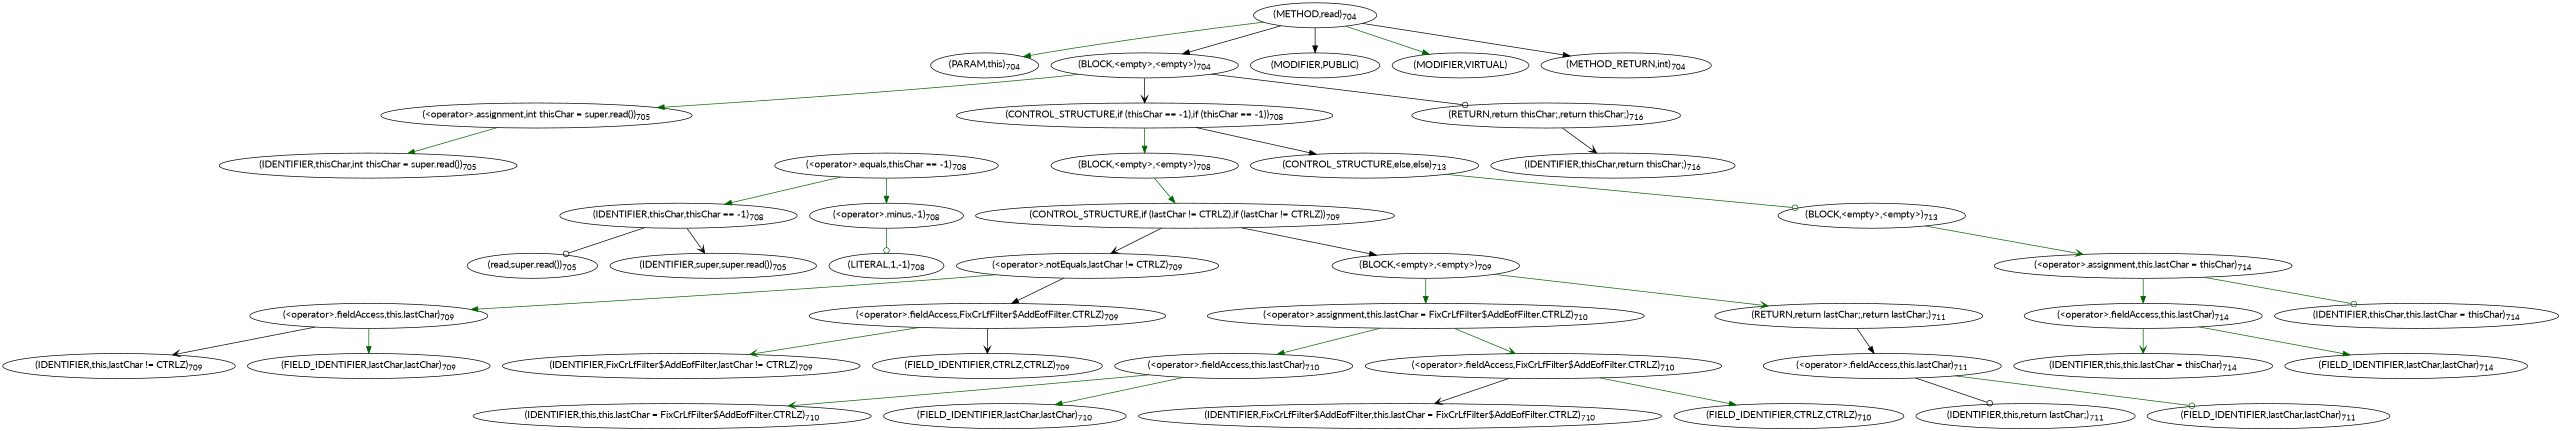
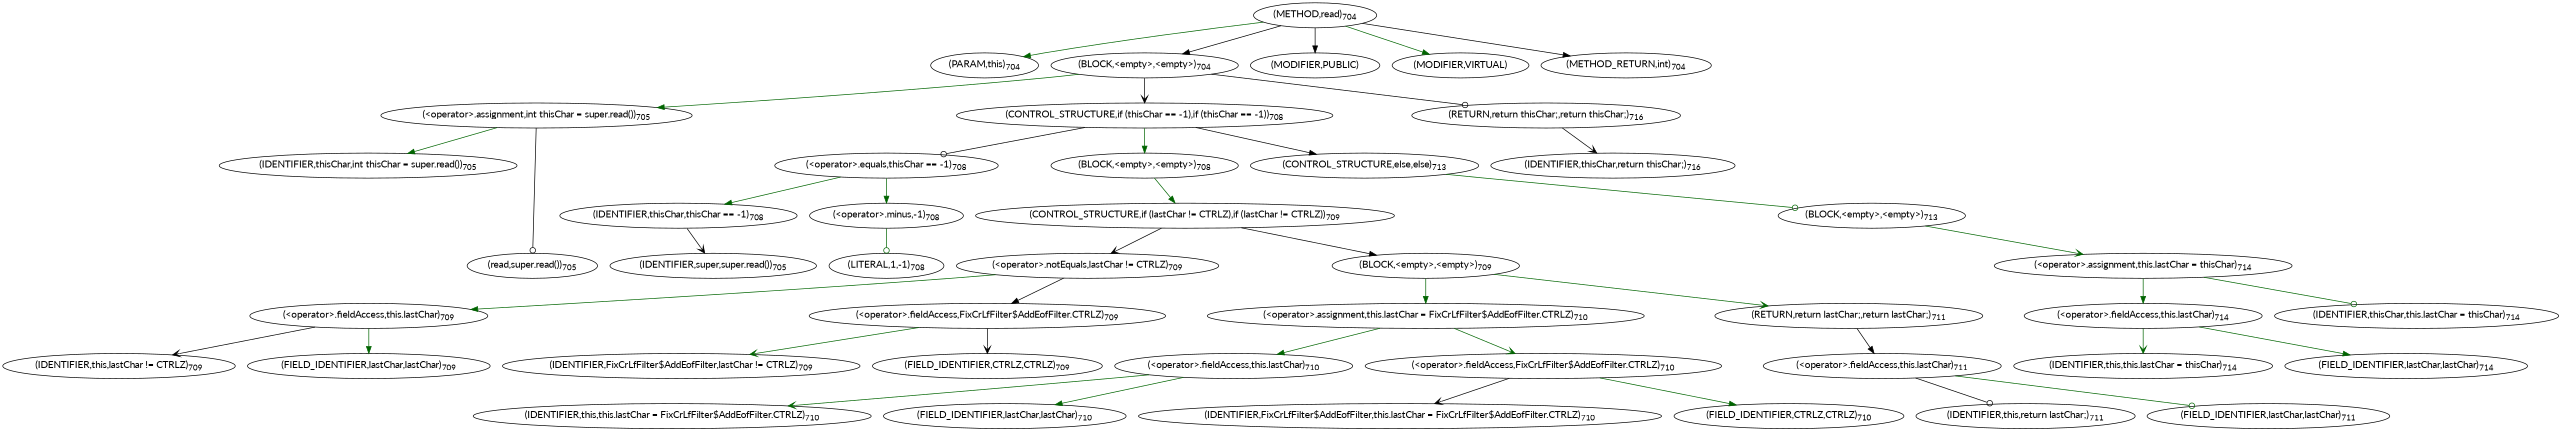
edge "(CONTROL_STRUCTURE,if (thisChar == -1),if (thisChar == -1))" -> "(<operator>.equals,thisChar == -1)": added
edge "(IDENTIFIER,thisChar,thisChar == -1)" -> "(read,super.read())": now "(<operator>.assignment,int thisChar = super.read())" -> "(read,super.read())"
